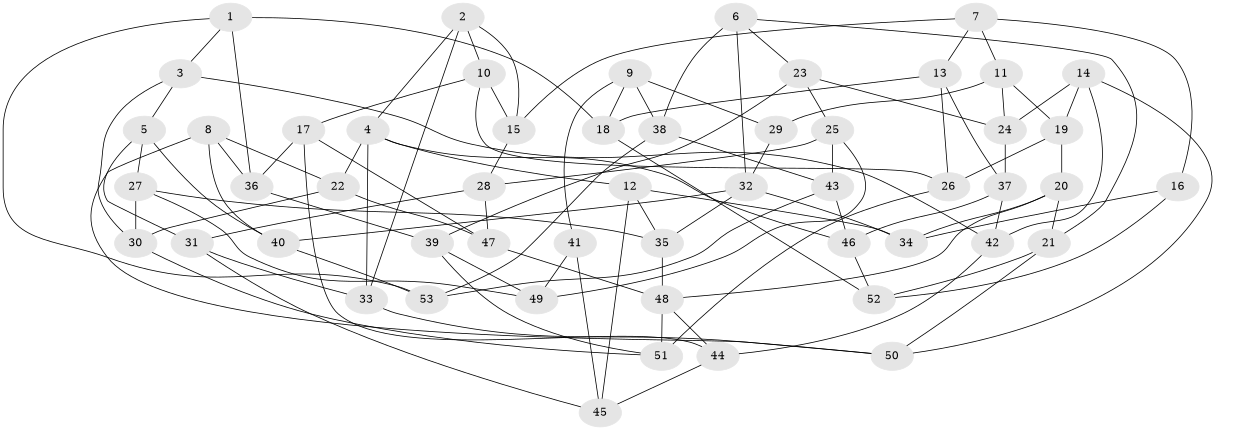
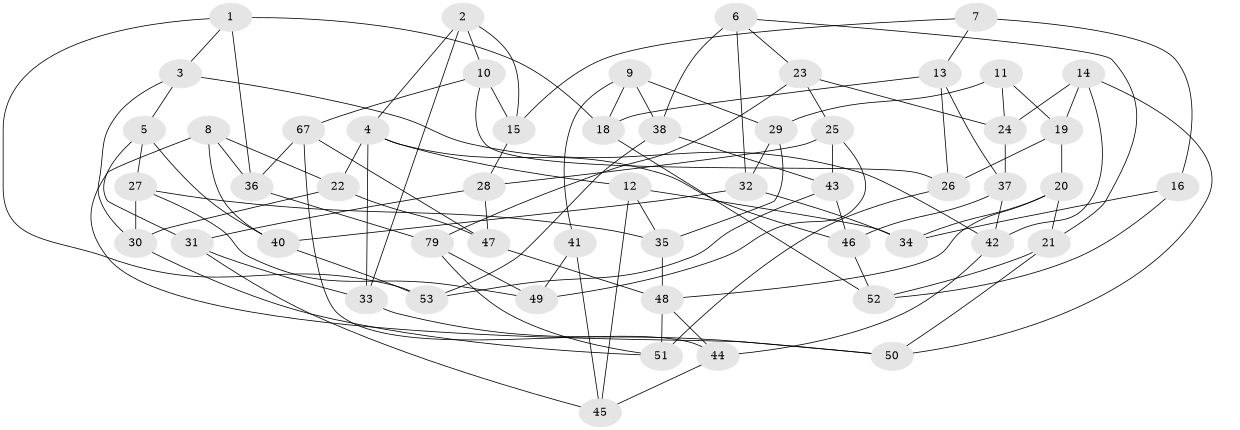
edge "7" -- "11": removed
node "17": label "17" -> "67"
edge "32" -- "35": now "29" -- "35"
node "39": label "39" -> "79"
